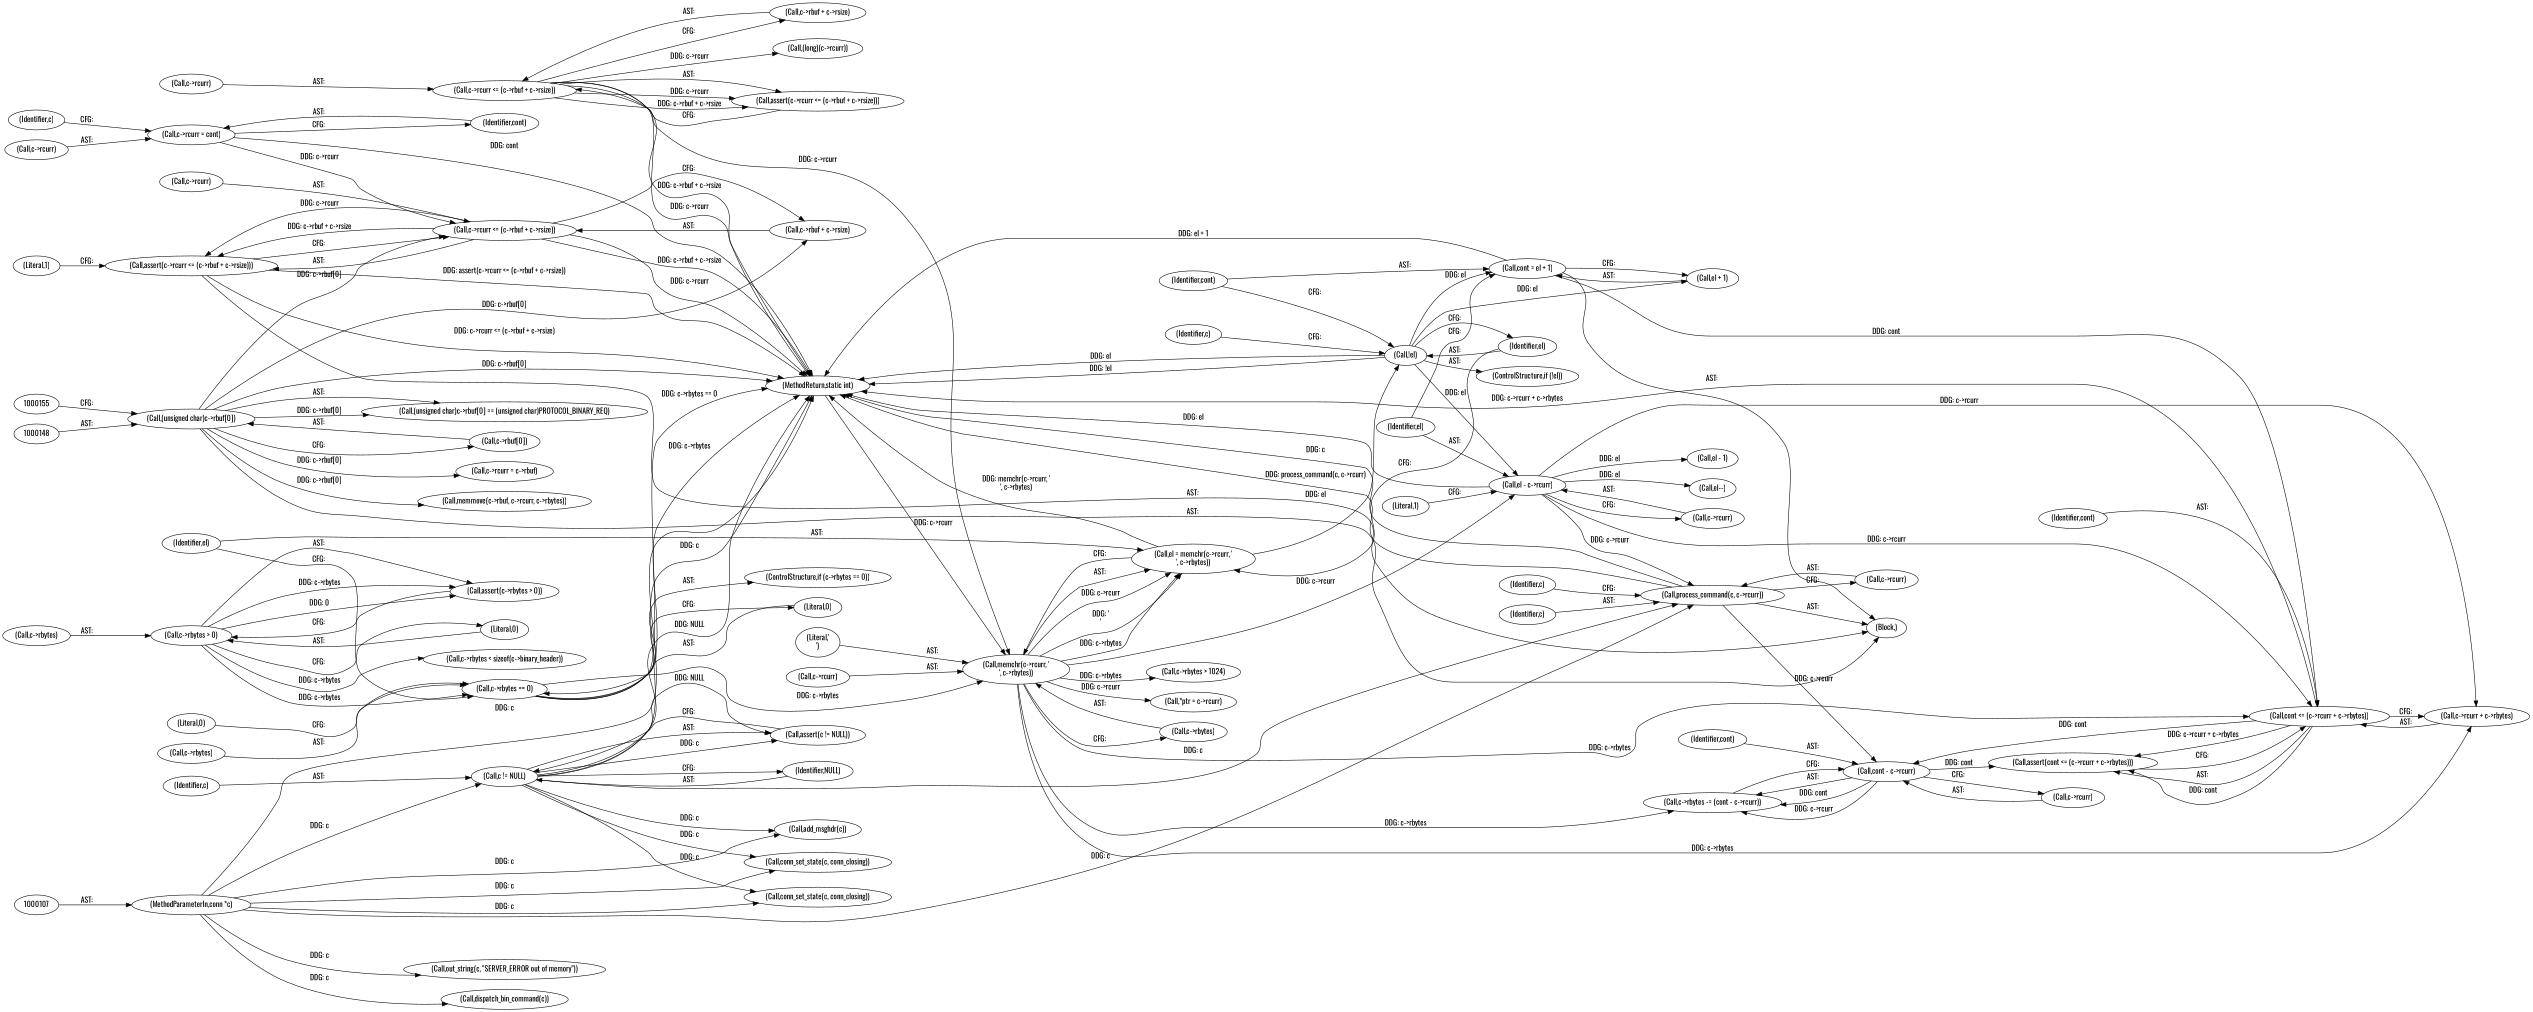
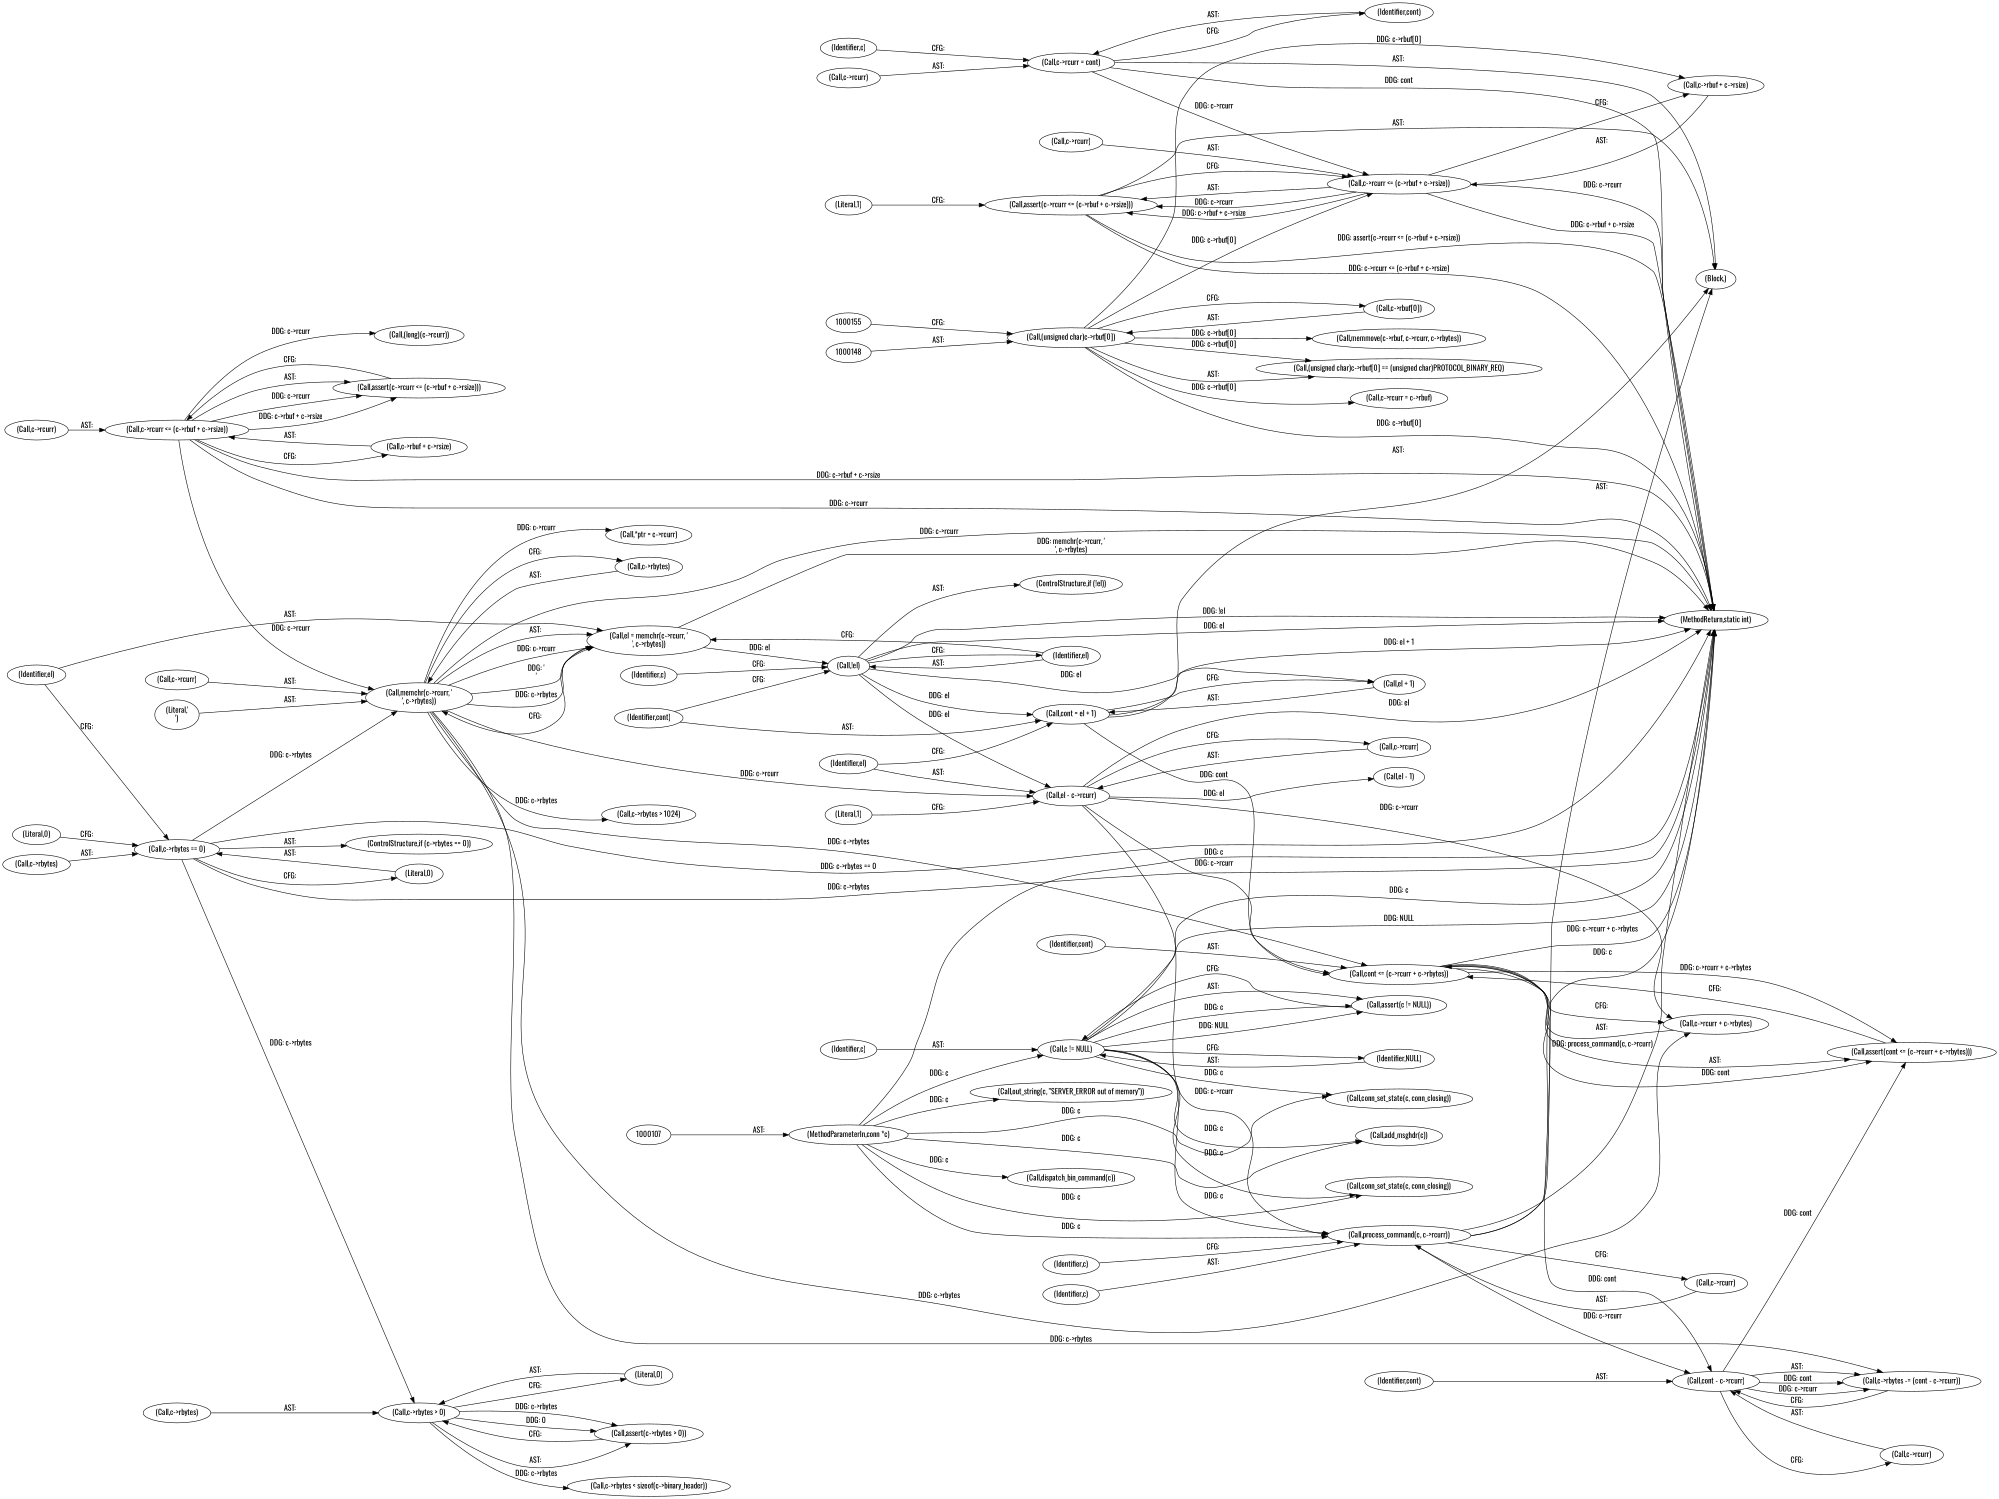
node "(Call,el--)": removed
edge "(Call,(unsigned char)c->rbuf[0])" -> "(Block,)": now "(Call,c->rcurr = cont)" -> "(Block,)"
edge "(MethodReturn,static int)" -> "(Call,memchr(c->rcurr, ' ', c->rbytes))": reversed
edge "(Call,c->rbytes > 0)" -> "(Call,c->rbytes == 0)": reversed
